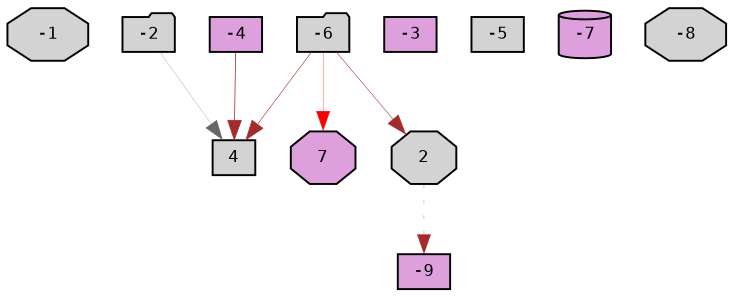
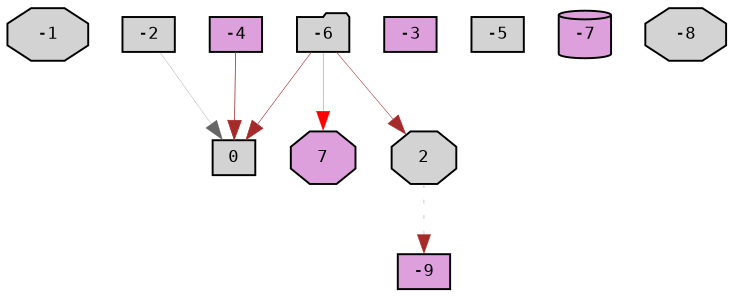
node "-2": shape folder -> box
node "4": label "4" -> "0"
